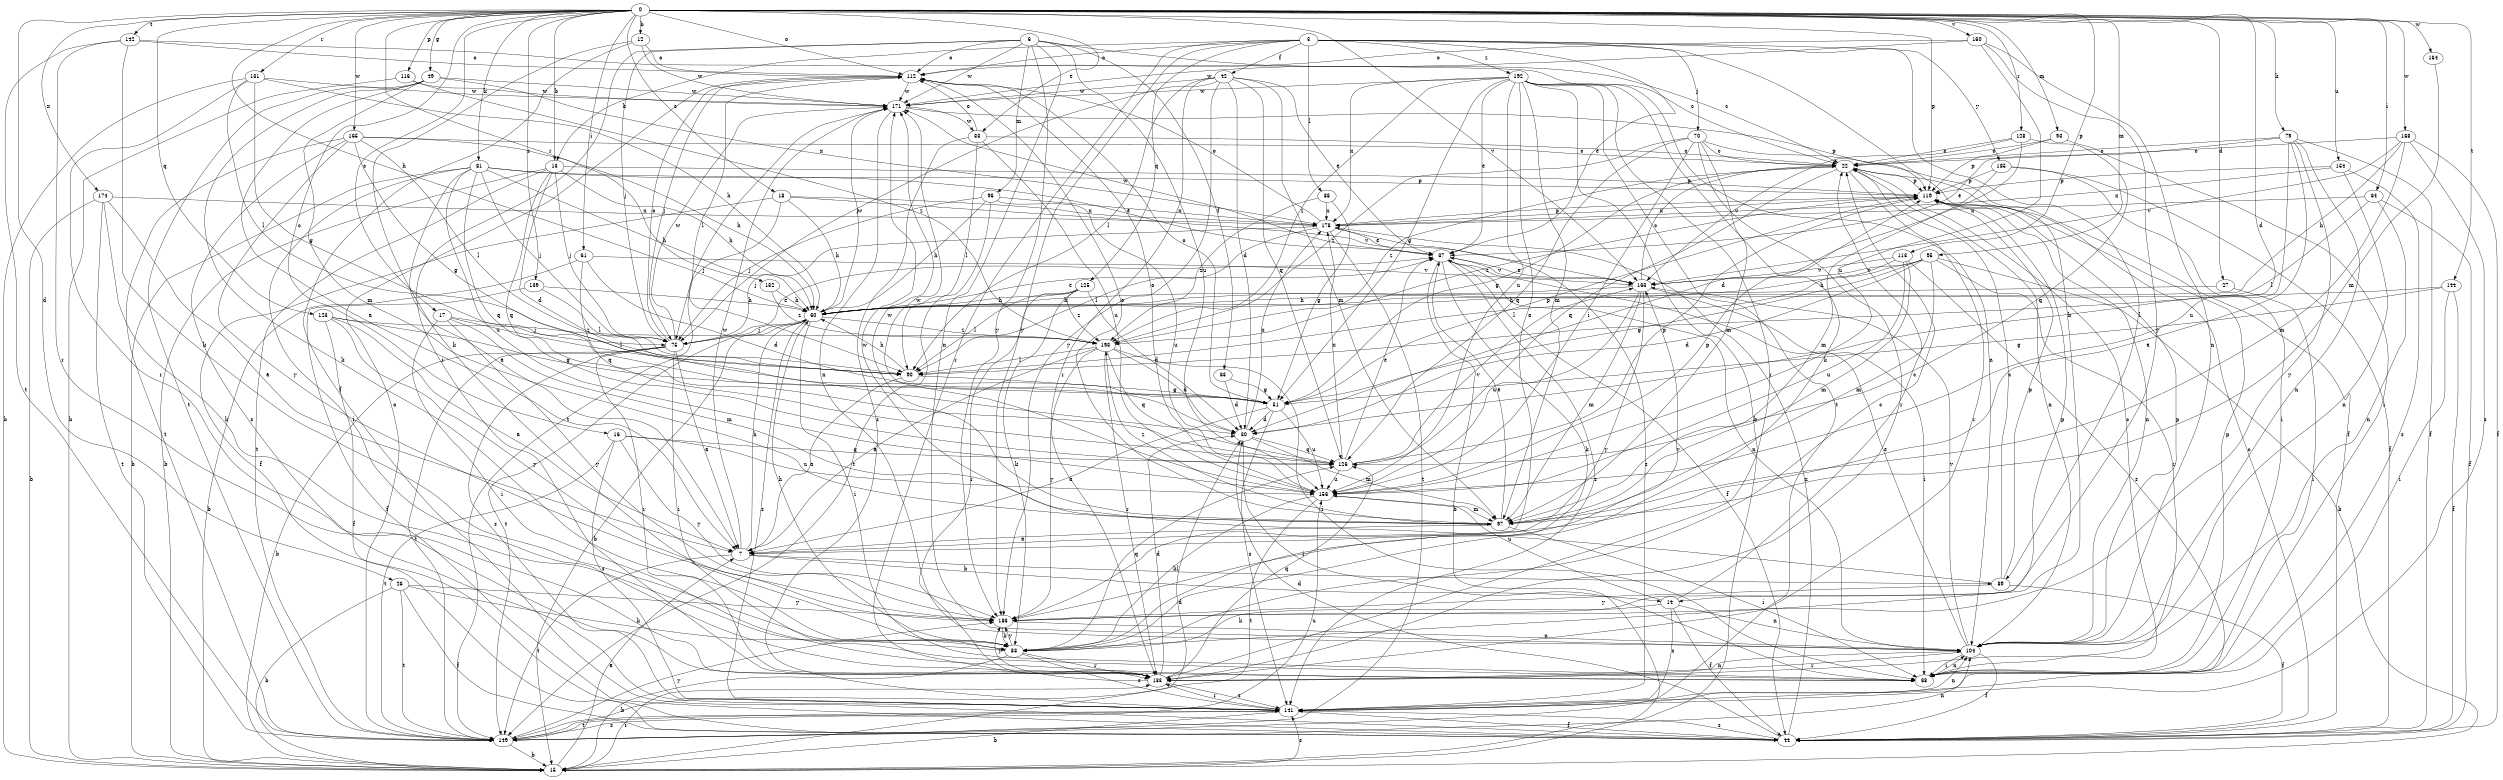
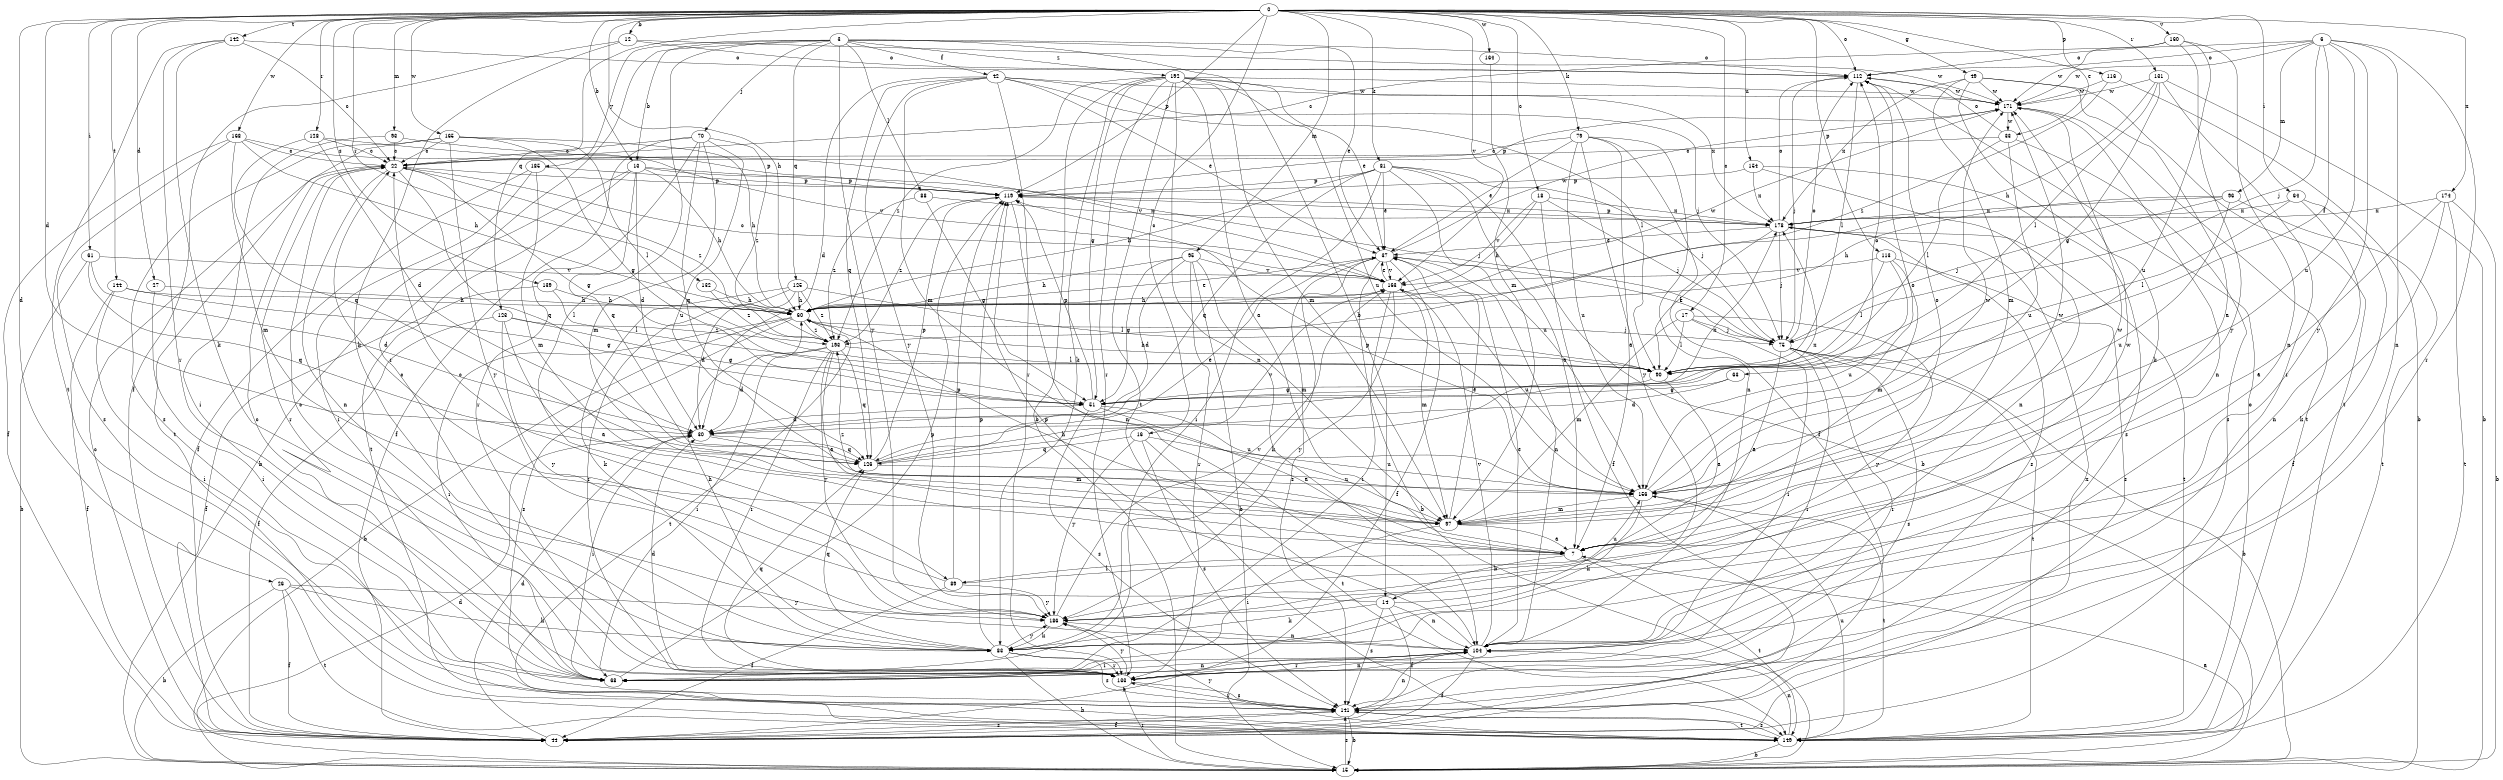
edge "75" -> "171": removed, label "w"
edge "70" -> "156": label "i" -> "u"
